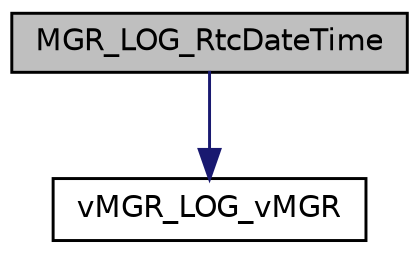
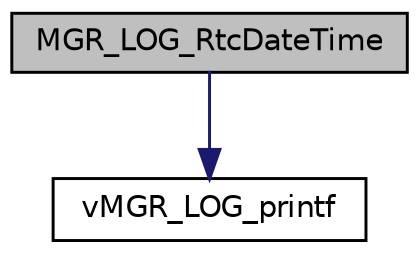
node "vMGR_LOG_vMGR": label "vMGR_LOG_vMGR" -> "vMGR_LOG_printf"
